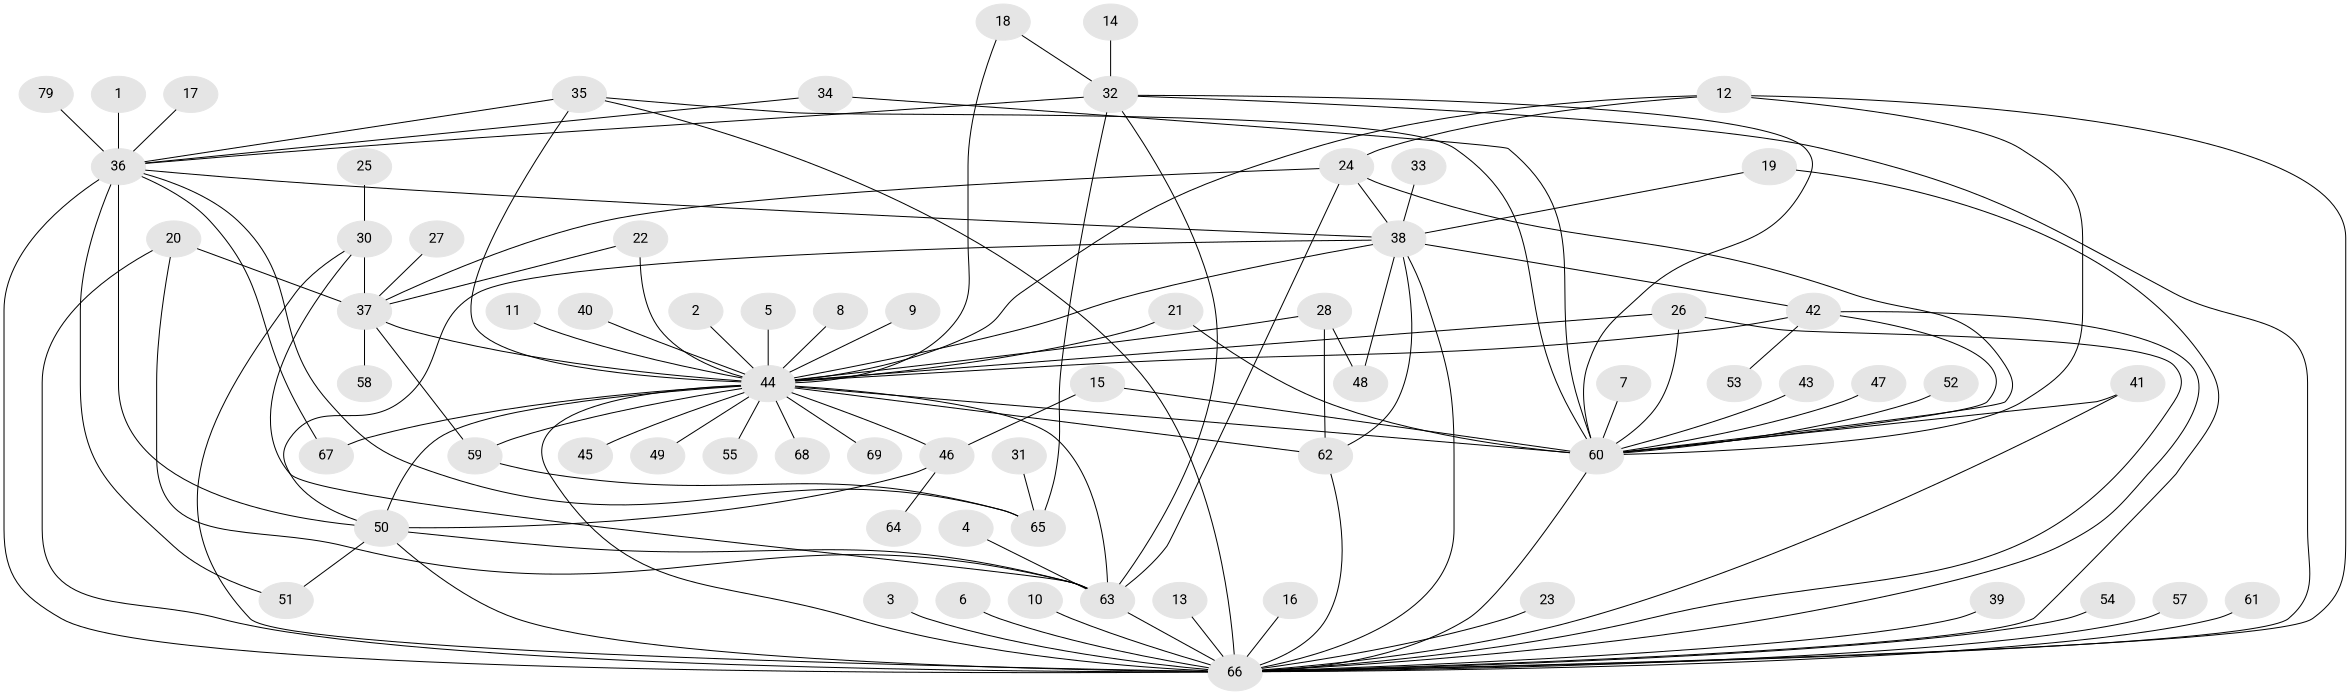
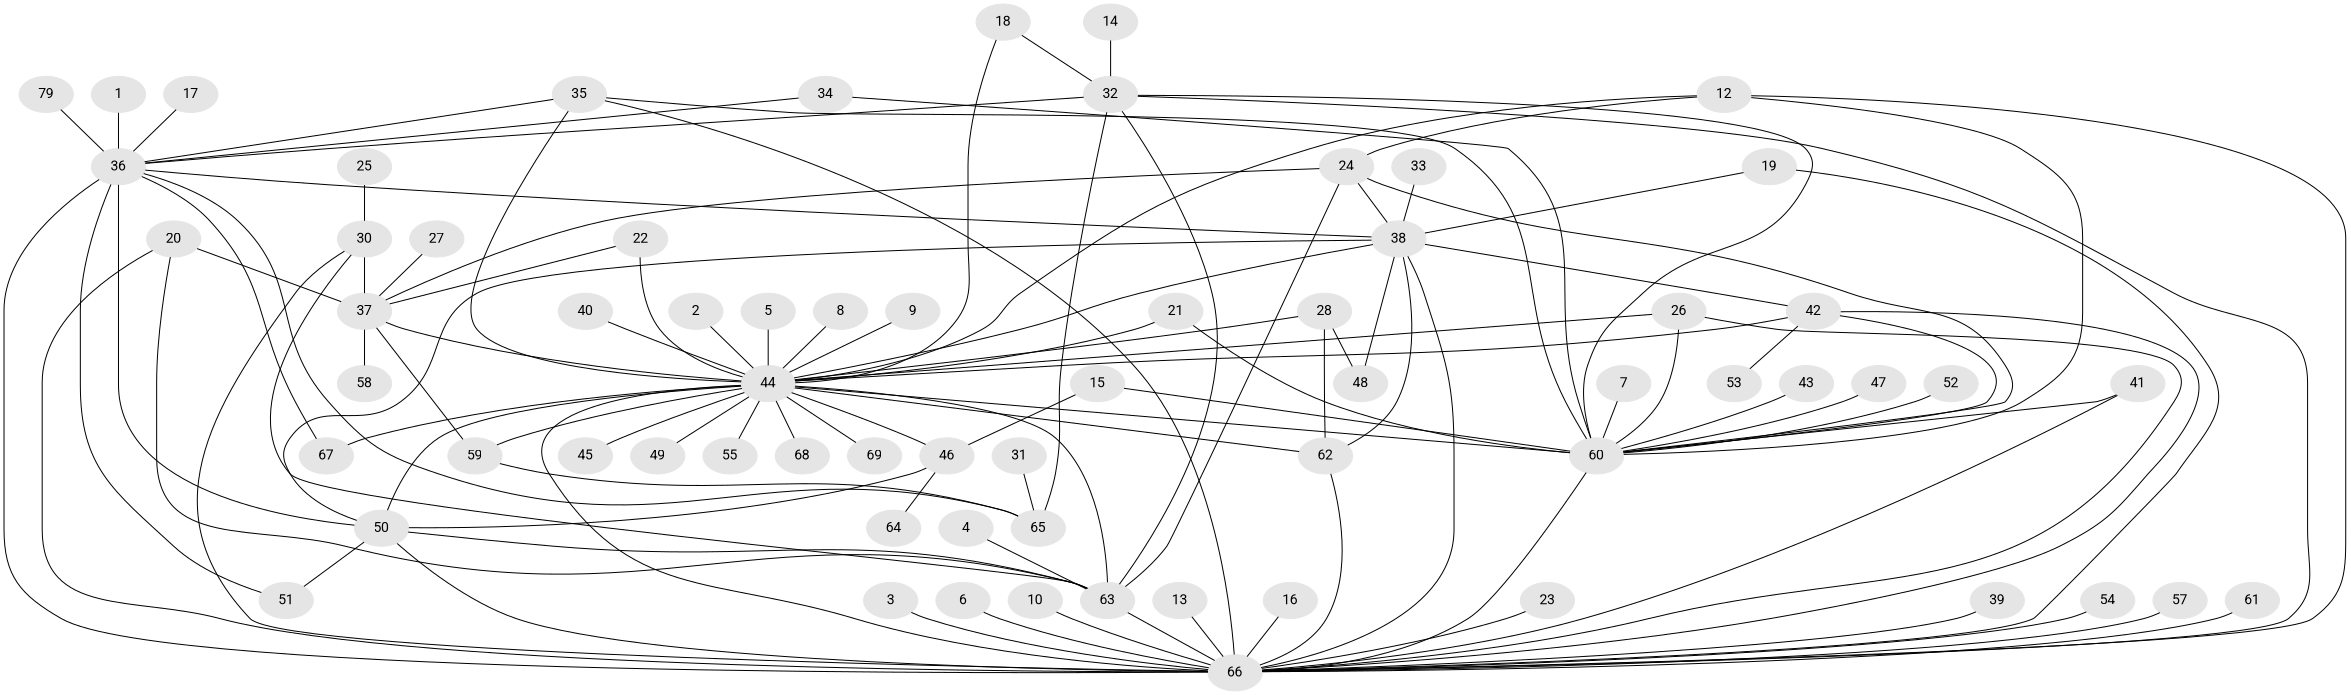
node "11": removed
